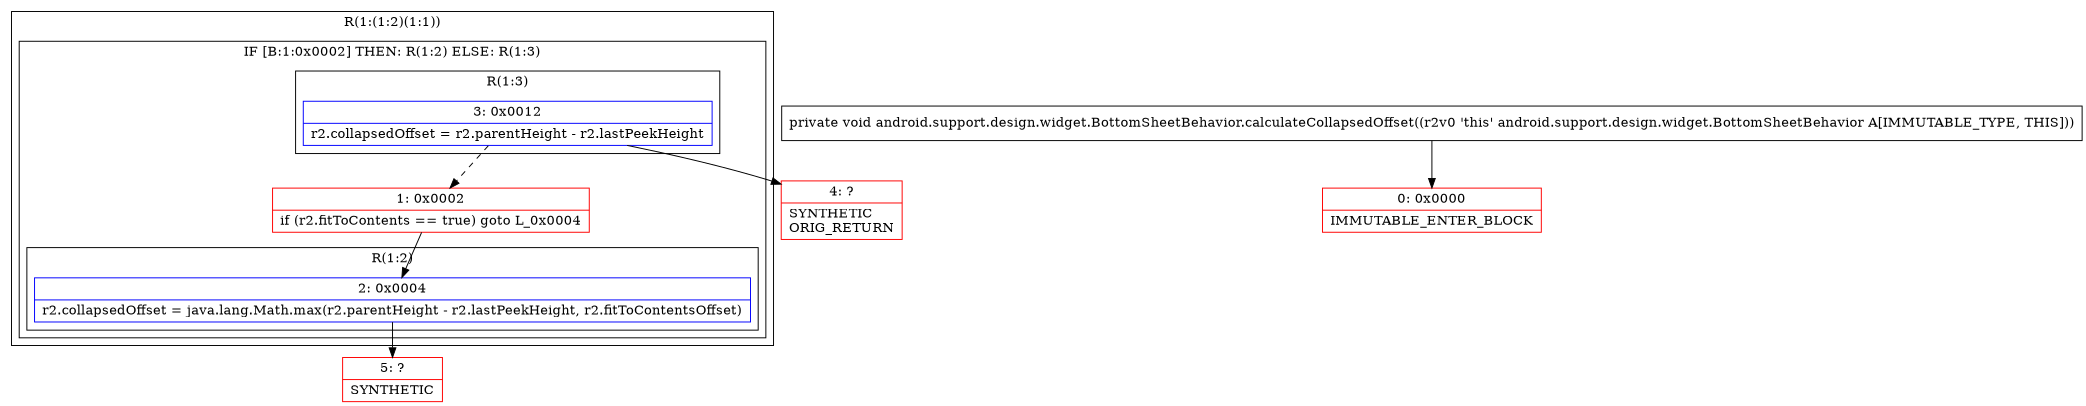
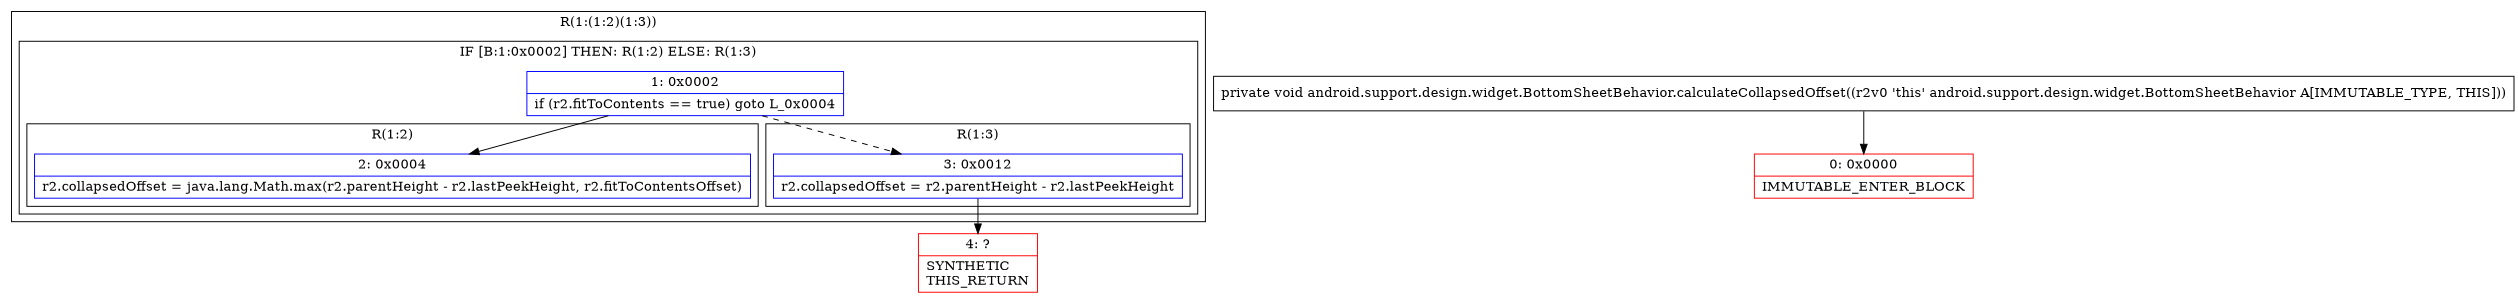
cluster "R(1:(1:2)(1:1))": label "R(1:(1:2)(1:1))" -> "R(1:(1:2)(1:3))"
edge "3: 0x0012" -> "1: 0x0002": reversed
node "1: 0x0002": color red -> blue
node "4: ?": text "ORIG_RETURN" -> "THIS_RETURN"
node "5: ?": removed
